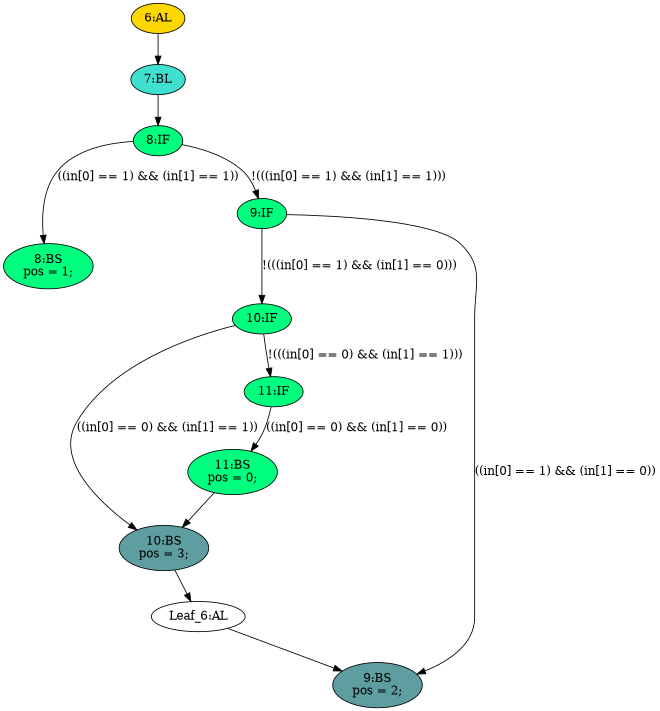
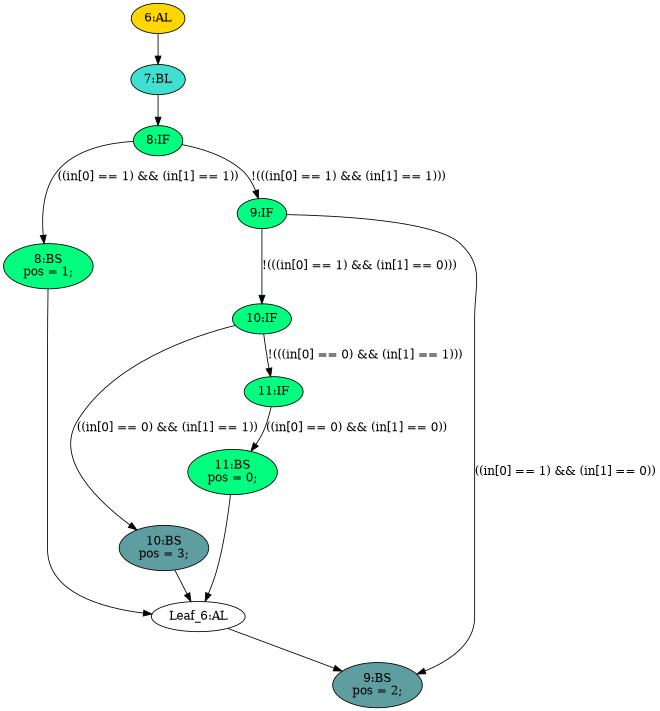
edge "8:BS pos = 1;" -> "Leaf_6:AL": added
edge "11:BS pos = 0;" -> "10:BS pos = 3;": now "11:BS pos = 0;" -> "Leaf_6:AL"
